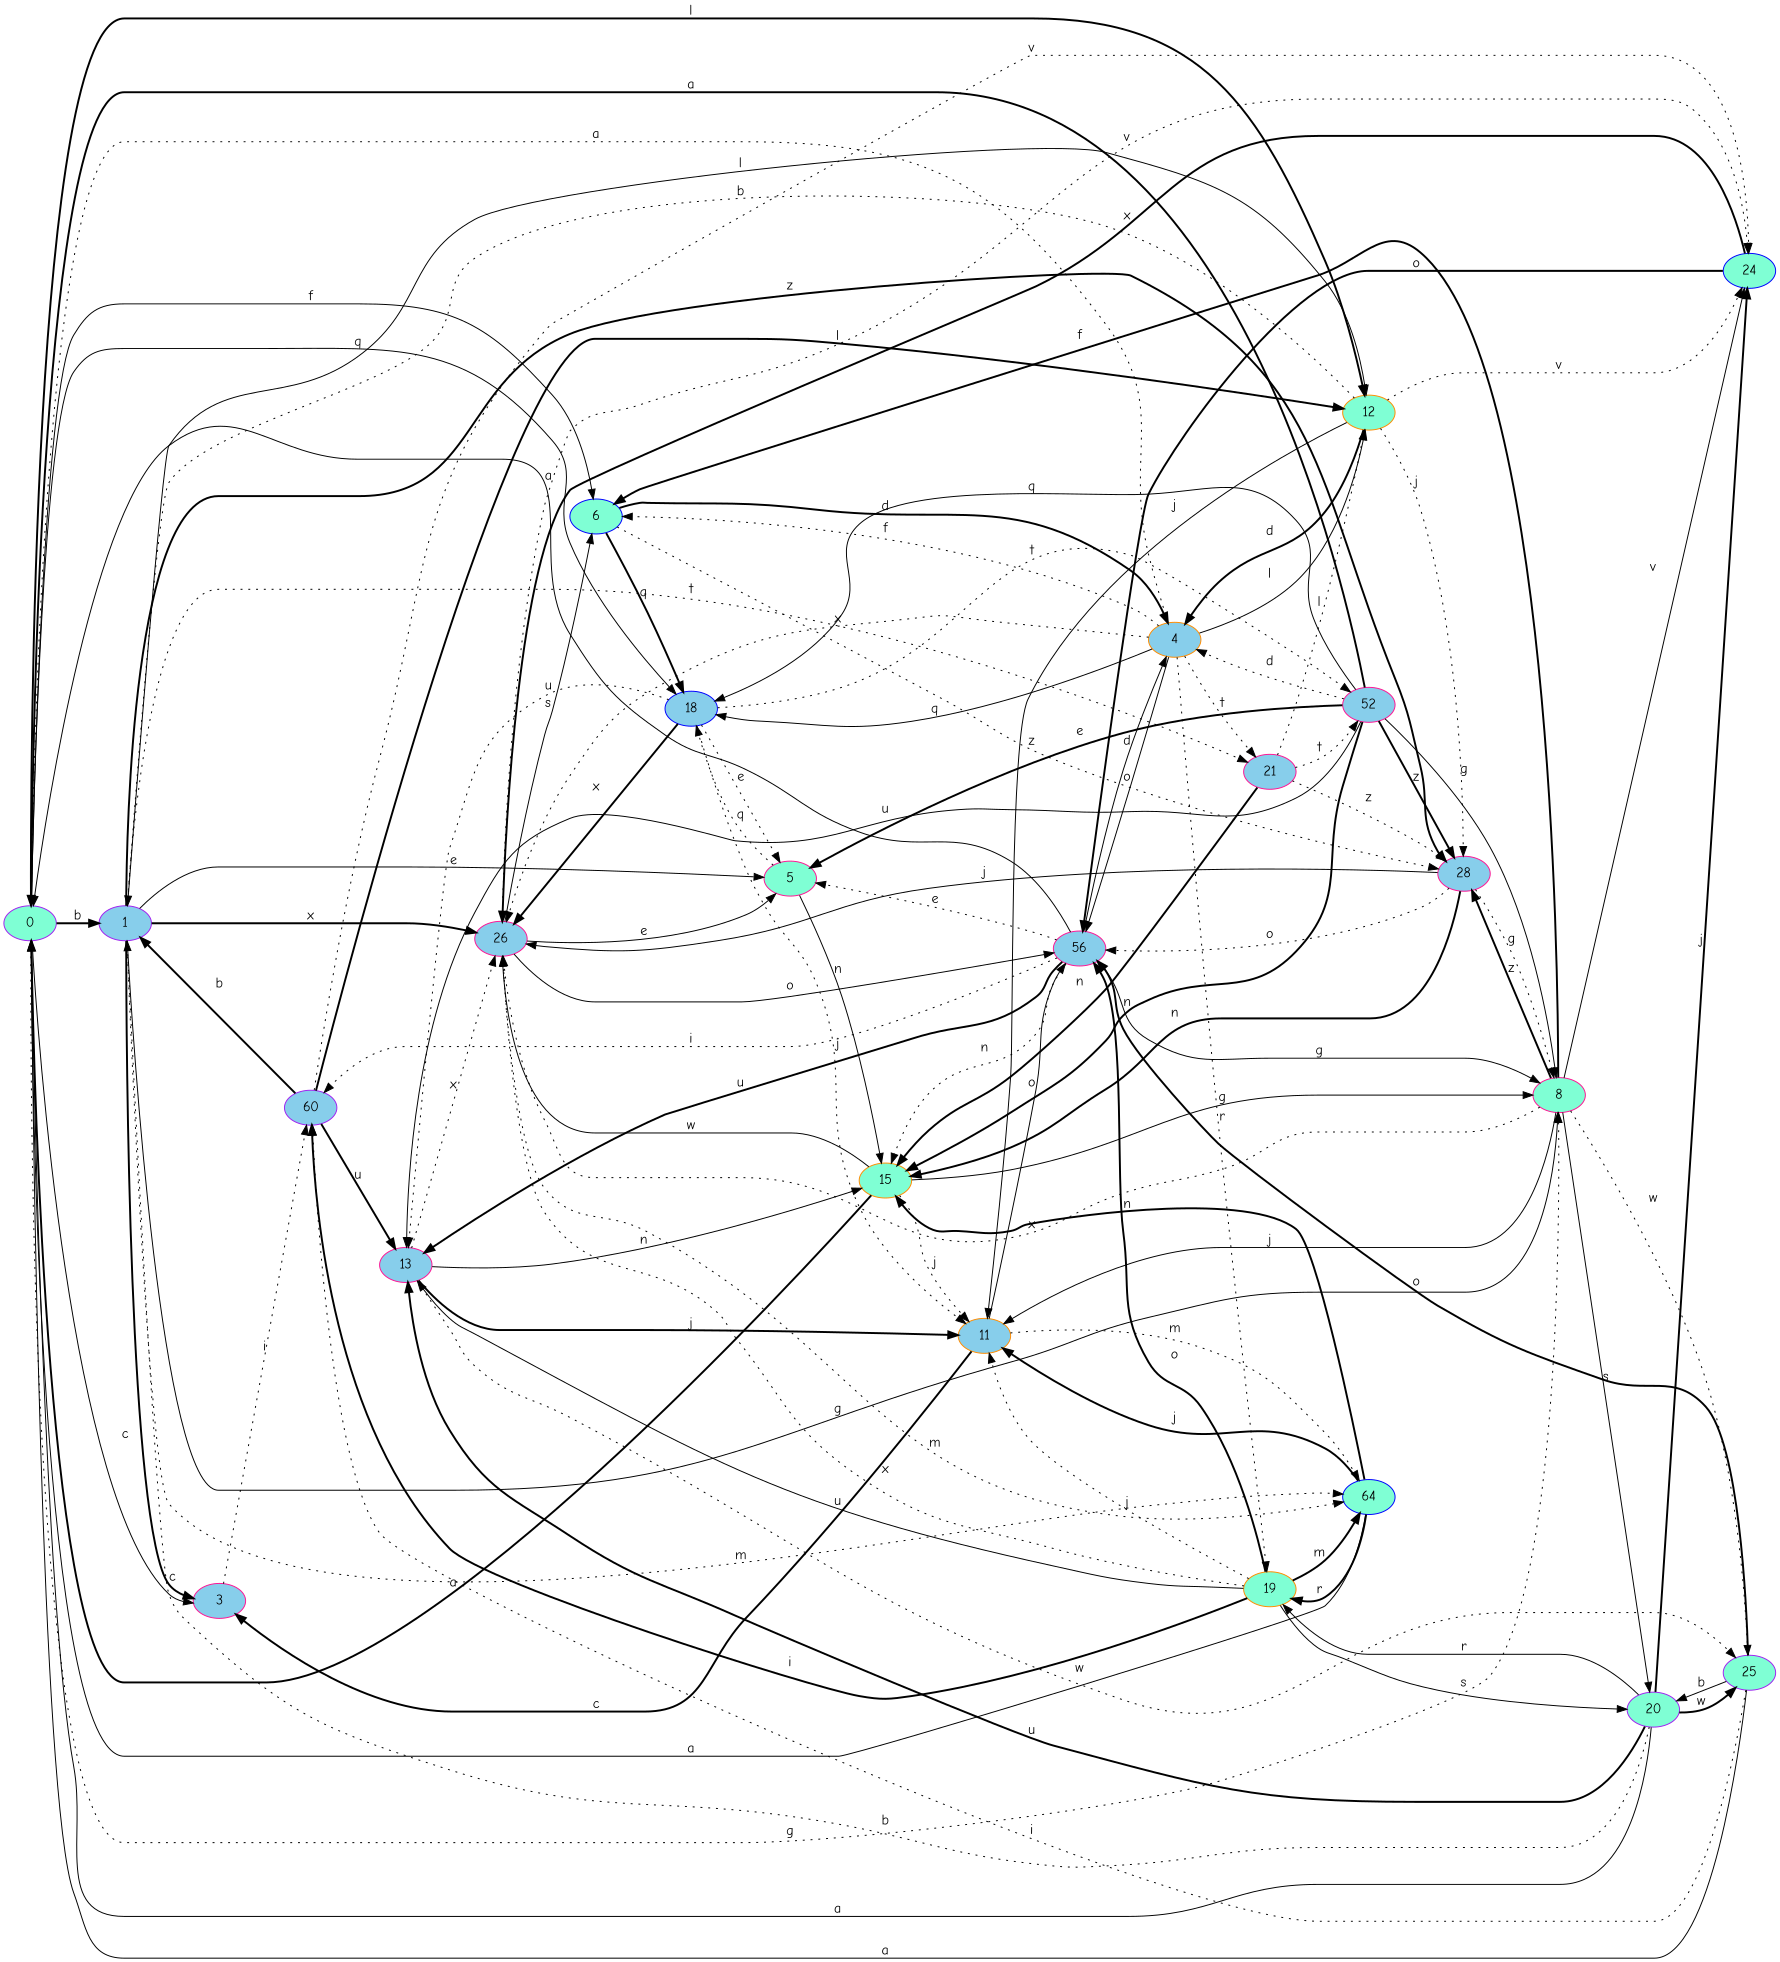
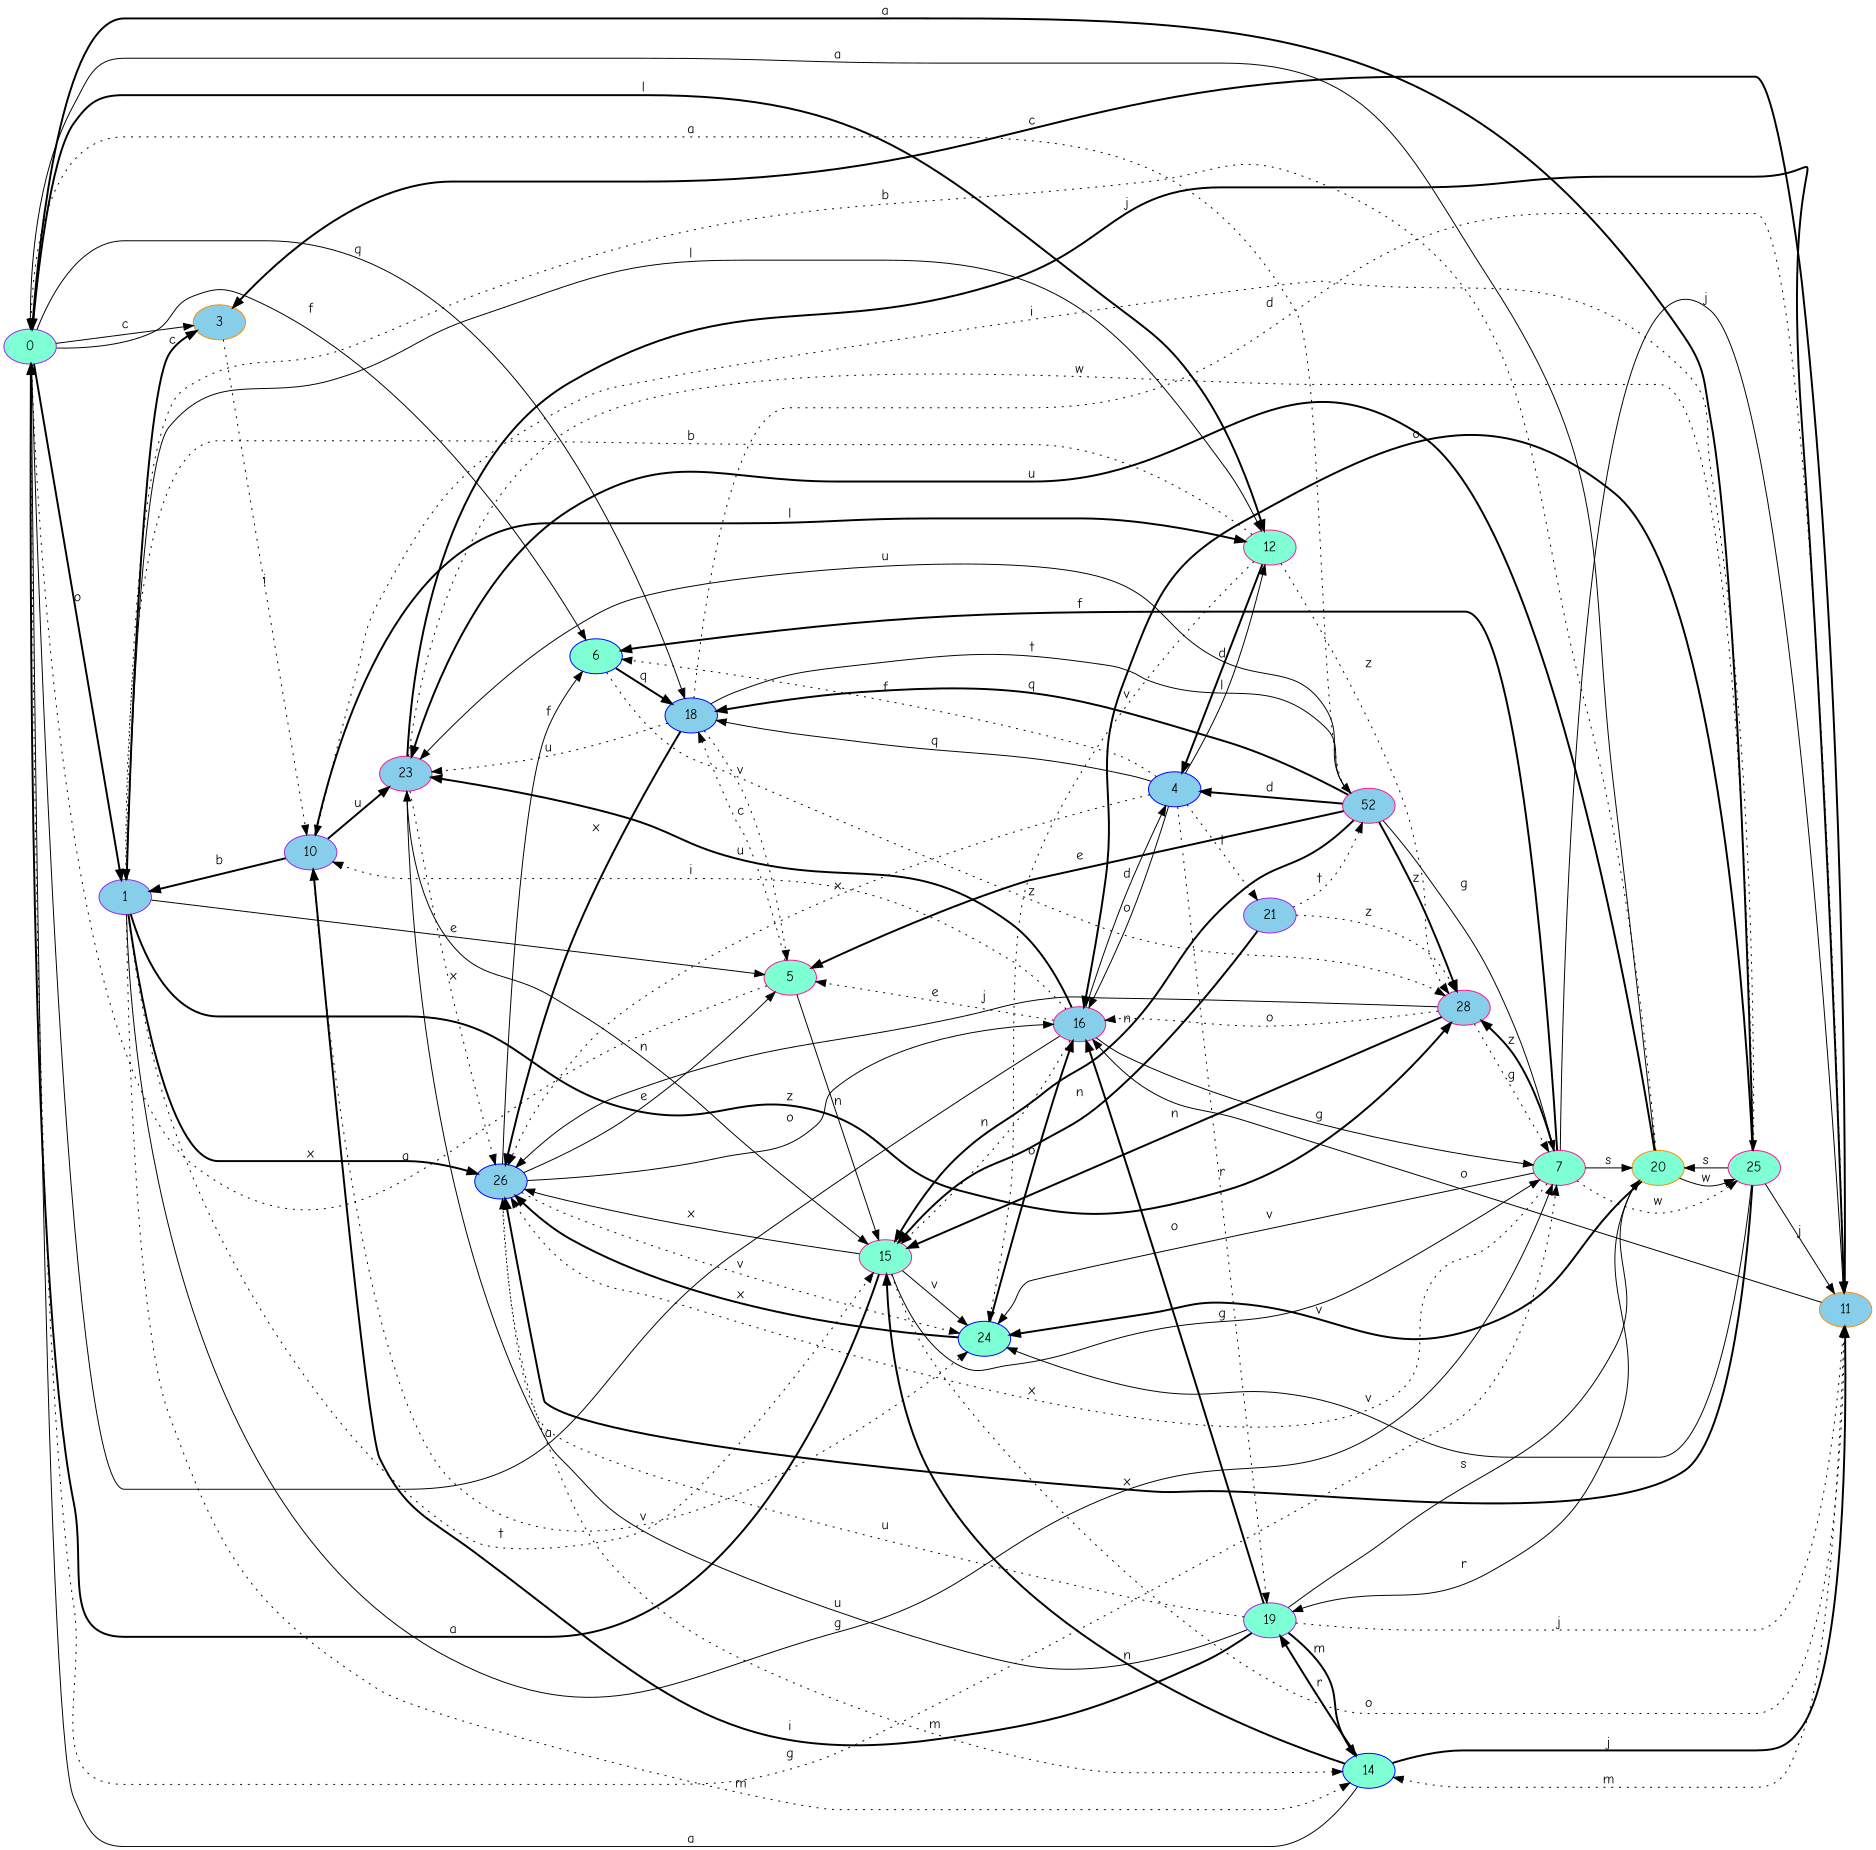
edge "52" -> "0": style bold -> dotted
edge "4" -> "0": now "5" -> "0"
node "12": color darkorange -> deeppink
edge "12" -> "28": label "j" -> "z"
edge "52" -> "18": style solid -> bold
edge "6" -> "4": removed, label "d"
edge "18" -> "52": style dotted -> solid
edge "1" -> "21": now "1" -> "15"
edge "21" -> "12": removed, label "l"
node "4": color darkorange -> blue
edge "52" -> "4": style dotted -> bold
edge "26" -> "6": label "s" -> "f"
node "21": color deeppink -> purple
edge "18" -> "5": label "e" -> "v"
edge "12" -> "11": now "25" -> "11"
edge "5" -> "18": label "q" -> "c"
edge "0" -> "1": label "b" -> "o"
node "26": color deeppink -> blue
edge "20" -> "24": label "j" -> "v"
node "56": label "56" -> "16"
edge "18" -> "11": label "j" -> "d"
node "8": label "8" -> "7"
node "60": label "60" -> "10"
edge "15" -> "26": label "w" -> "x"
node "15": color darkorange -> deeppink
edge "15" -> "11": label "j" -> "o"
node "13": label "13" -> "23"
edge "15" -> "24": added, label "v"
edge "25" -> "24": added, label "v"
edge "19" -> "26": label "x" -> "u"
edge "25" -> "26": added, label "x"
node "64": label "64" -> "14"
node "19": color darkorange -> purple
node "3": color deeppink -> darkorange
node "25": color purple -> deeppink
edge "25" -> "20": label "b" -> "s"
edge "20" -> "25": style bold -> solid
node "20": color purple -> darkorange
edge "25" -> "0": style solid -> bold
